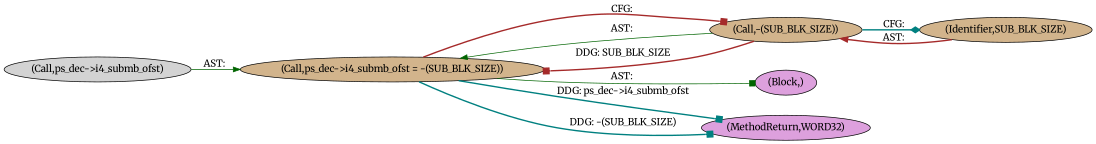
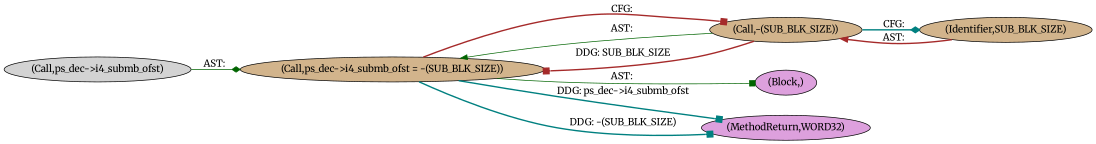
edge "(Call,ps_dec->i4_submb_ofst)" -> "(Call,ps_dec->i4_submb_ofst = -(SUB_BLK_SIZE))": arrowhead normal -> diamond
